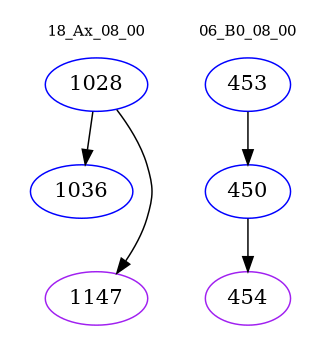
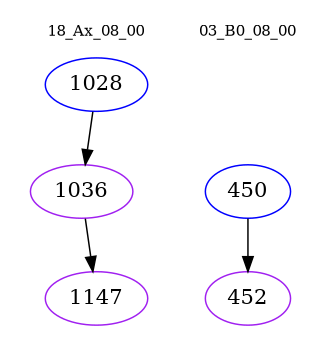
cluster "06_B0_08_00": label "06_B0_08_00" -> "03_B0_08_00"
node "453": removed
edge "1028" -> "1147": now "1036" -> "1147"
node "1036": color blue -> purple
node "454": label "454" -> "452"
